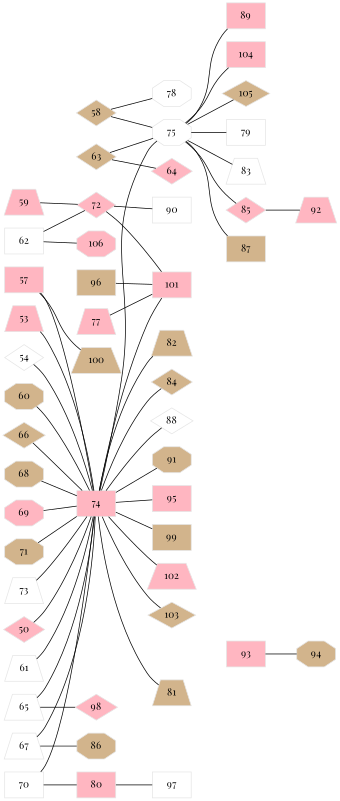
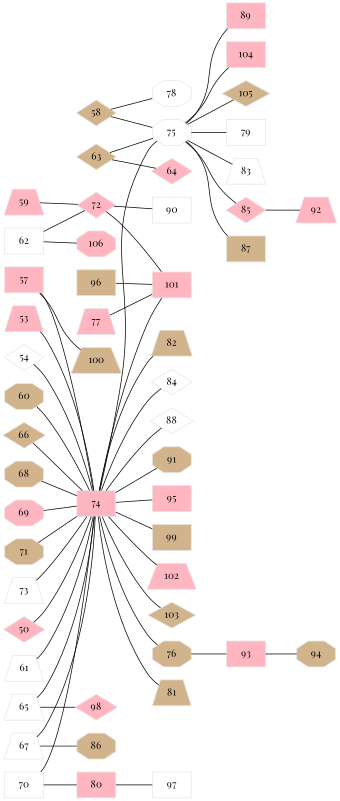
node "84": fillcolor tan -> white
node "76": added
